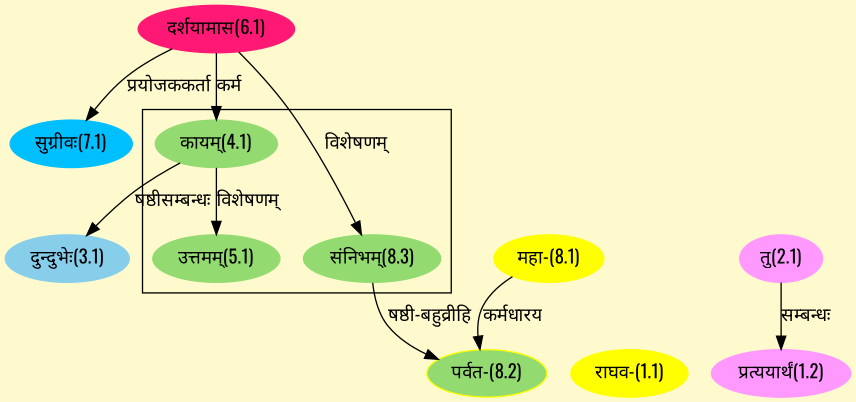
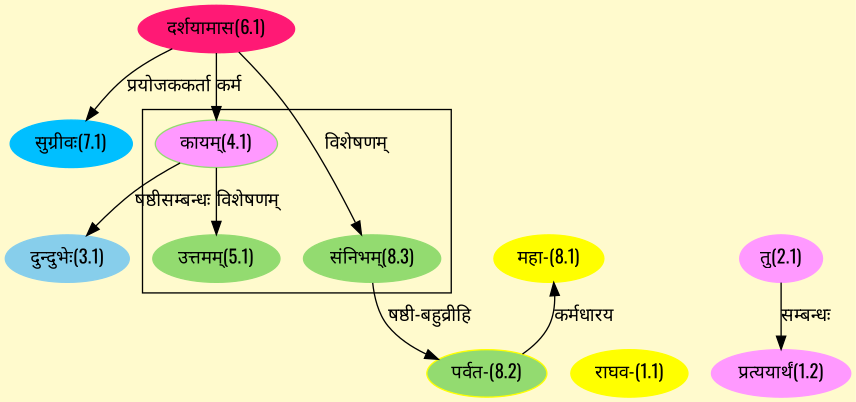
node "कायम्(4.1)": fillcolor #93db70 -> #ff99ff
edge "महा-(8.1)" -> "पर्वत-(8.2)": reversed
